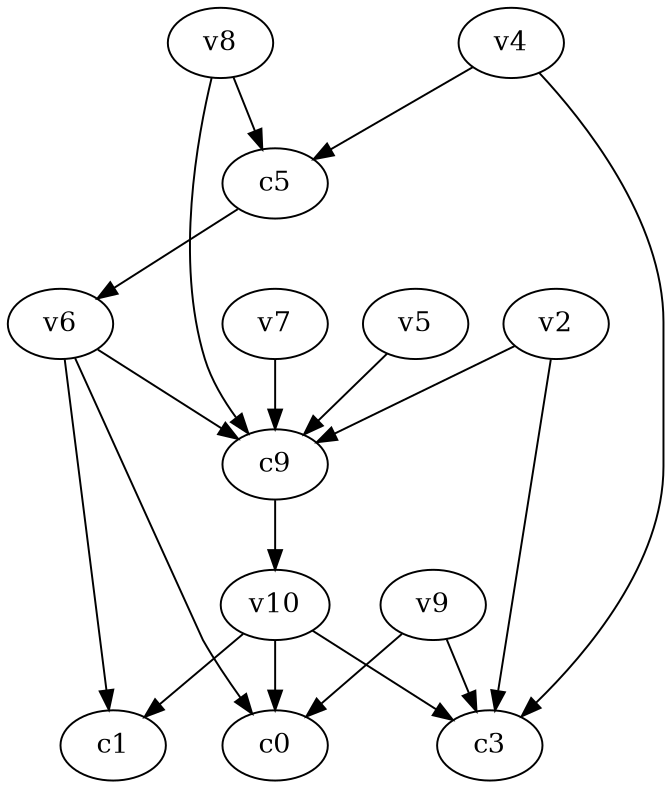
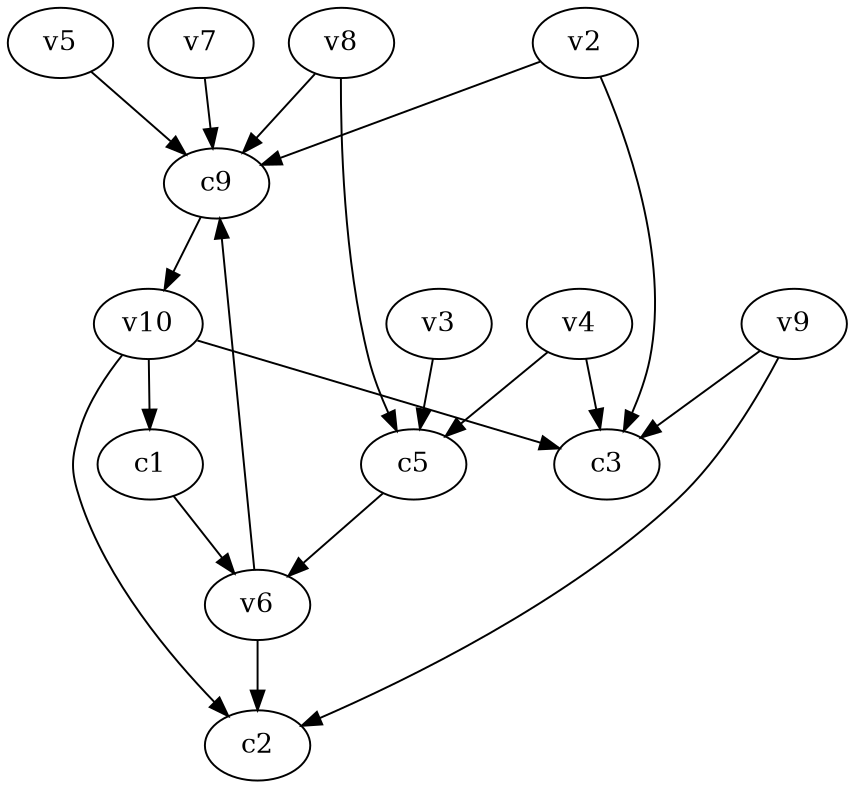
node "v3": added
edge "v6" -> "c1": reversed
node "c0": label "c0" -> "c2"
